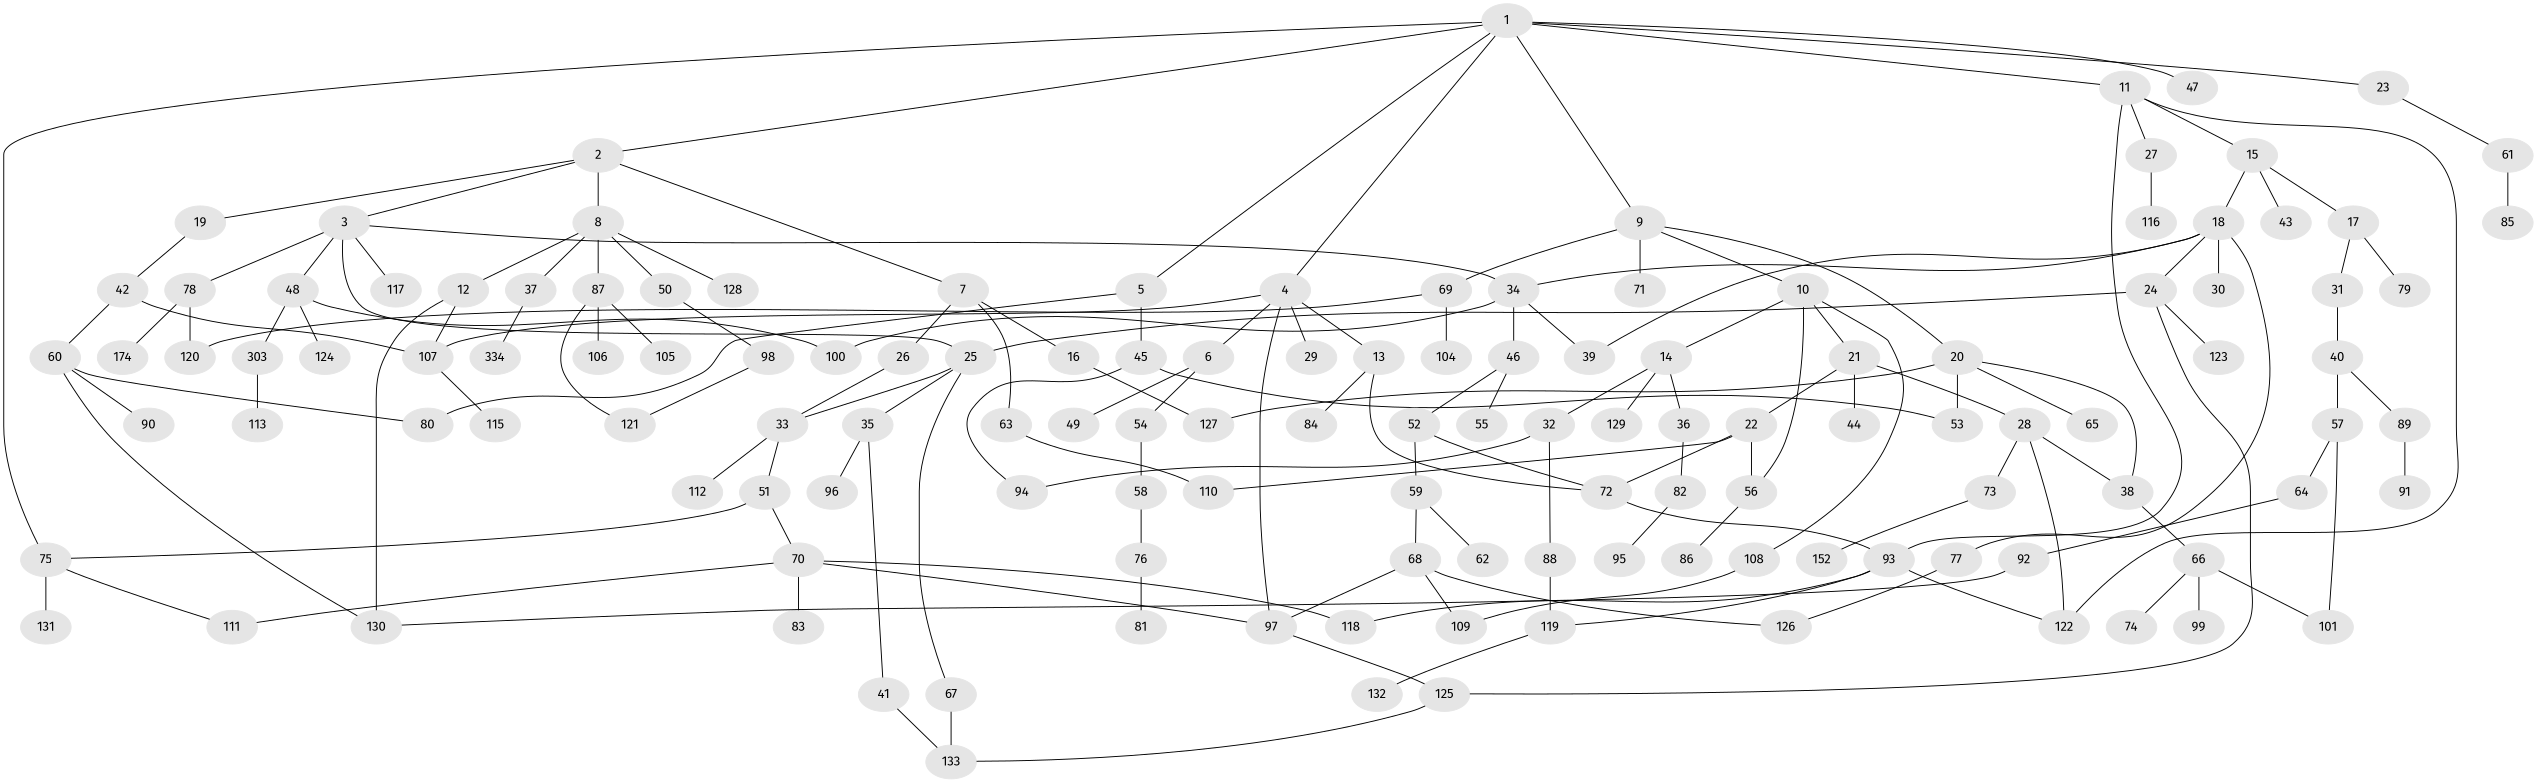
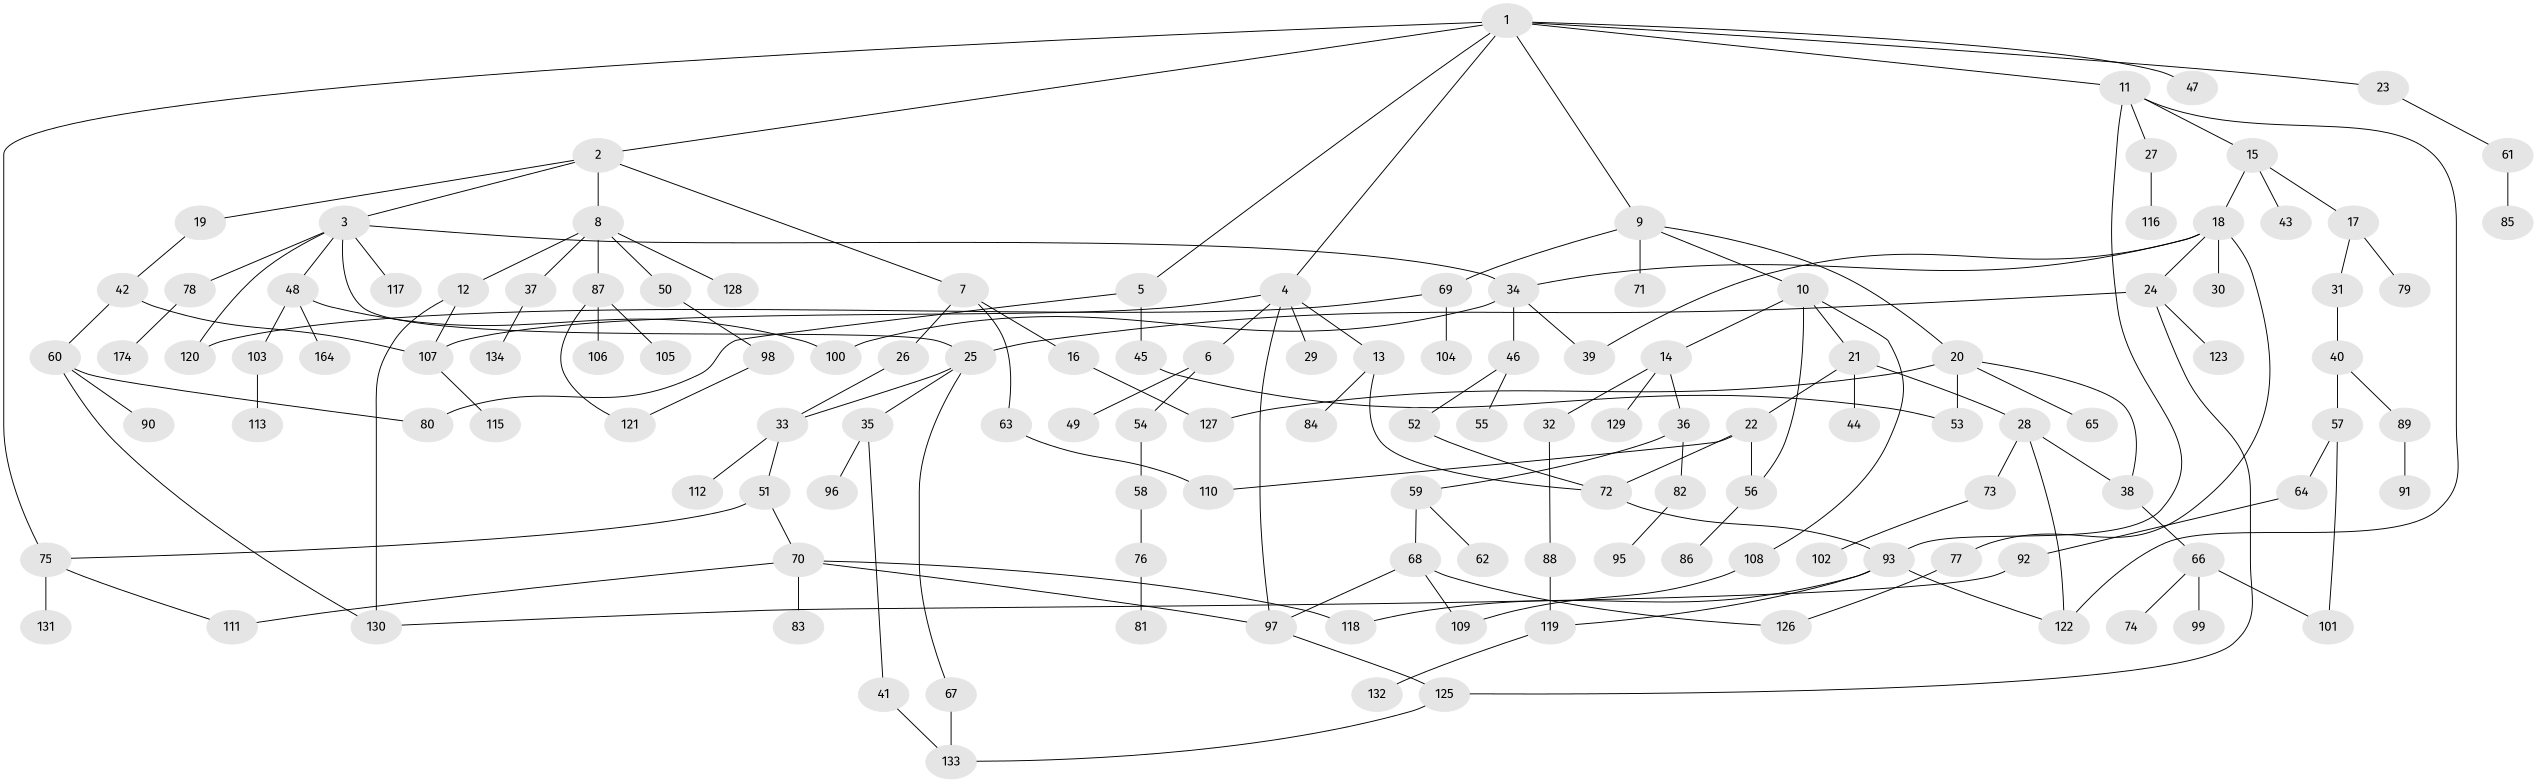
edge "78" -- "120": now "3" -- "120"
node "303": label "303" -> "103"
node "124": label "124" -> "164"
node "334": label "334" -> "134"
edge "52" -- "59": now "36" -- "59"
node "94": removed
node "152": label "152" -> "102"
